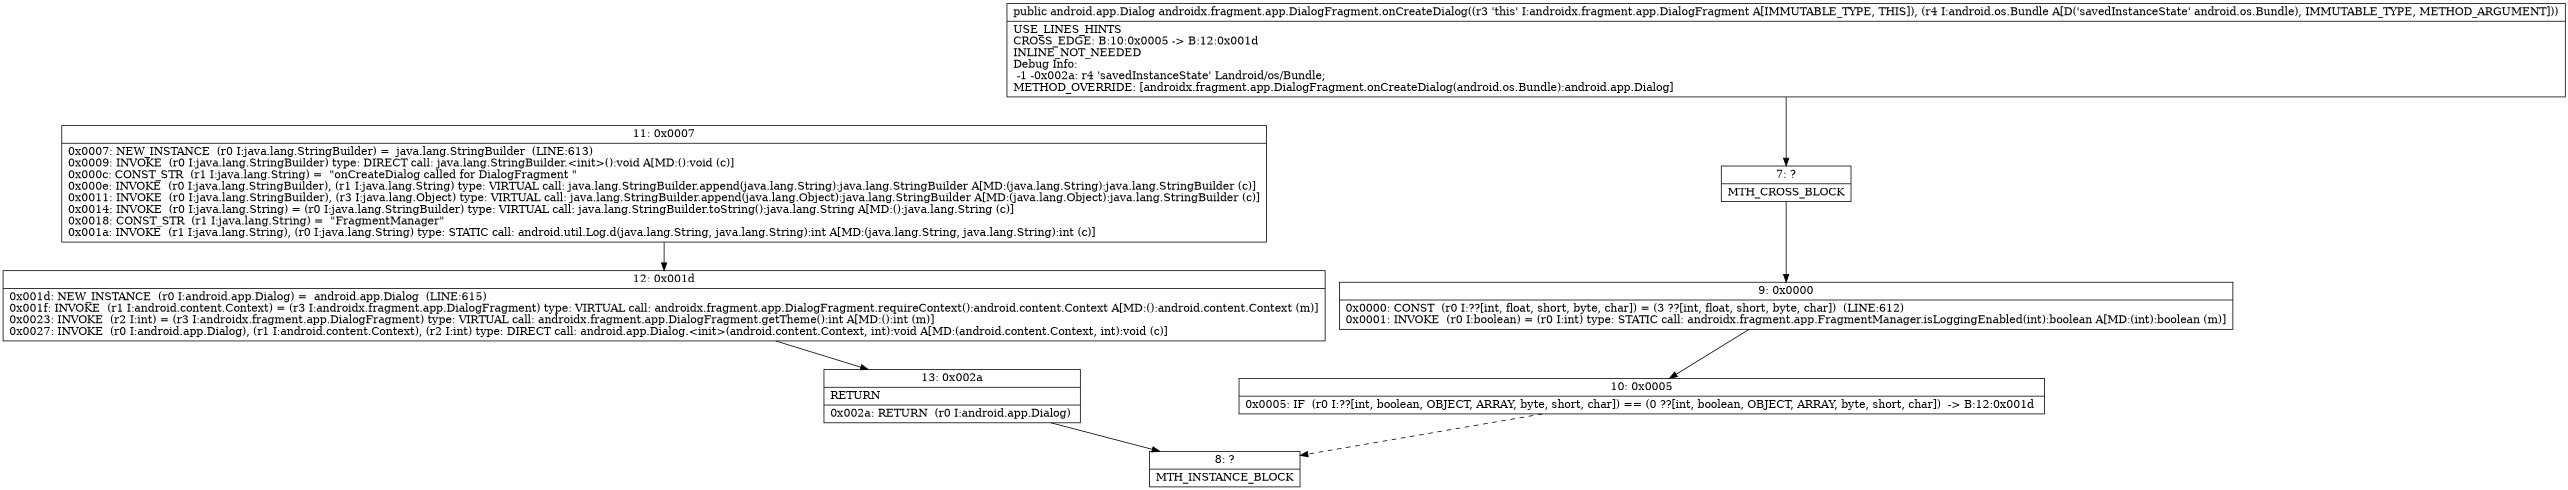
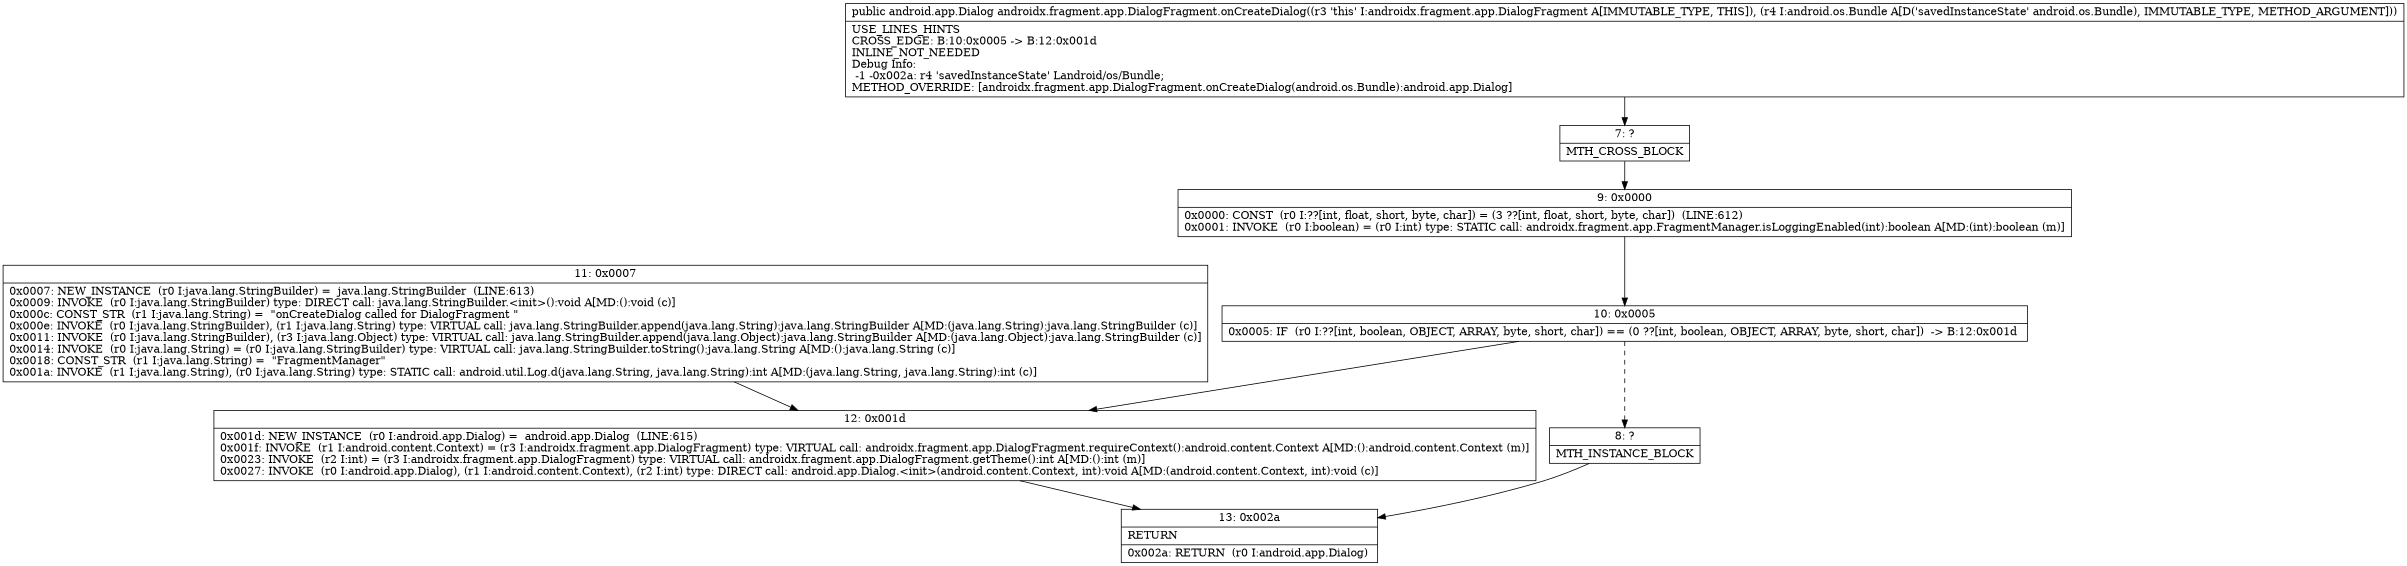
edge "10: 0x0005" -> "12: 0x001d": added
edge "13: 0x002a" -> "8: ?": reversed
